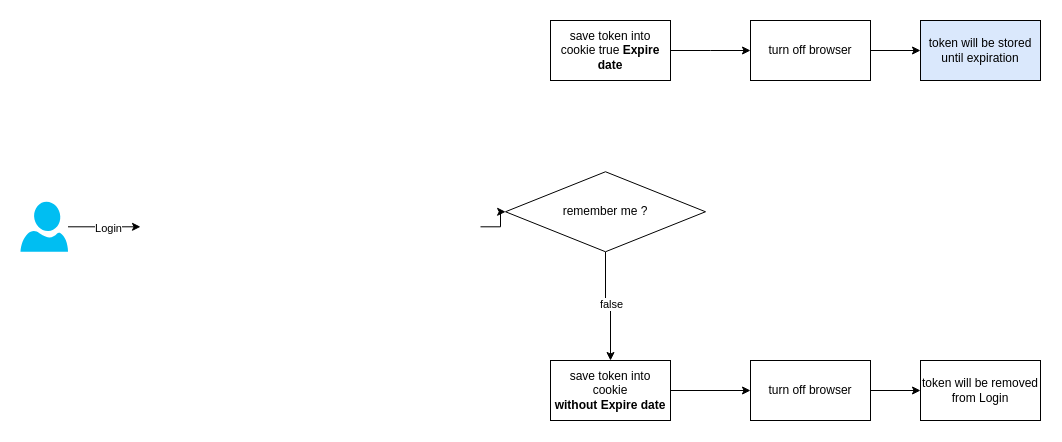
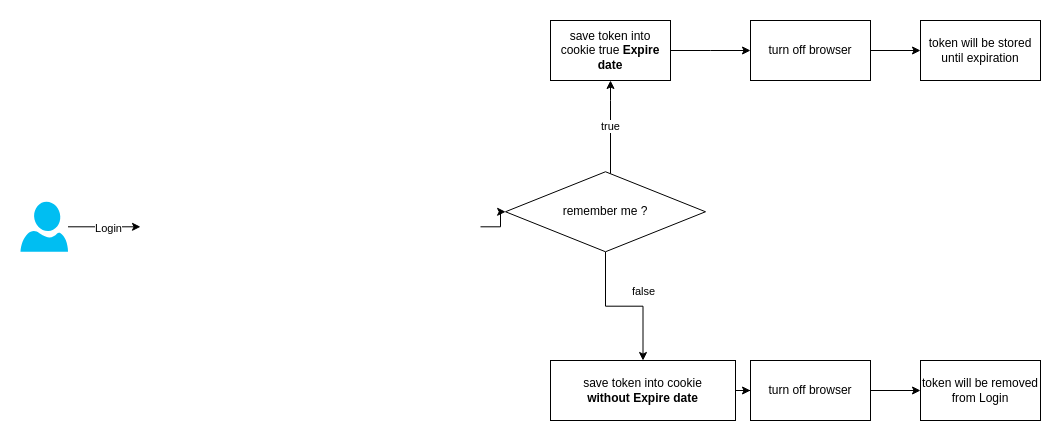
node "token will be stored until expiration": fillcolor #dae8fc -> #ffffff
edge "remember me ?" -> "save token into cookie true Expire date": added, label "true"
node "save token into cookie without Expire date": size 120x60 -> 185x60
